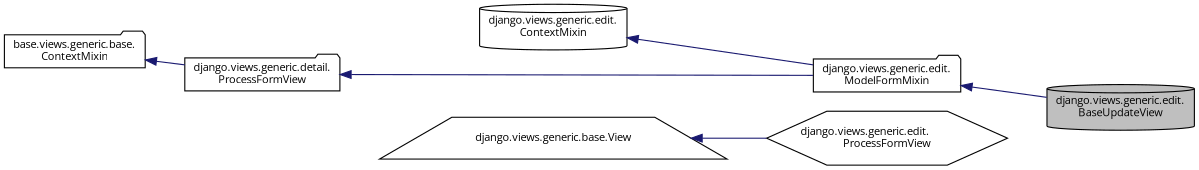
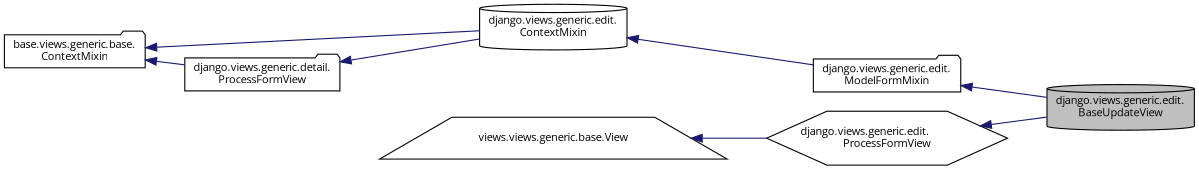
edge "django.views.generic.edit. ContextMixin" -> "base.views.generic.base. ContextMixin": added
edge "django.views.generic.edit. ModelFormMixin" -> "django.views.generic.detail. ProcessFormView": now "django.views.generic.edit. ContextMixin" -> "django.views.generic.detail. ProcessFormView"
edge "django.views.generic.edit. BaseUpdateView" -> "django.views.generic.edit. ProcessFormView": added
node "django.views.generic.base.View": label "django.views.generic.base.View" -> "views.views.generic.base.View"
